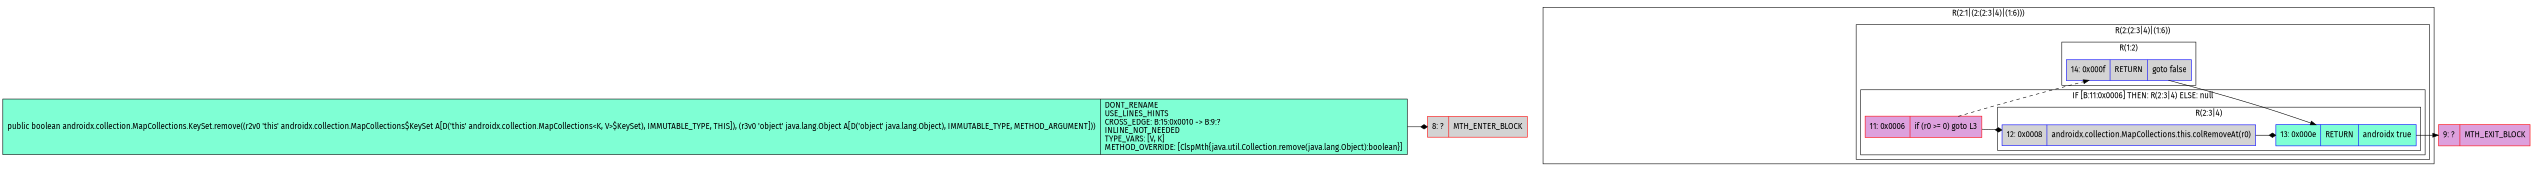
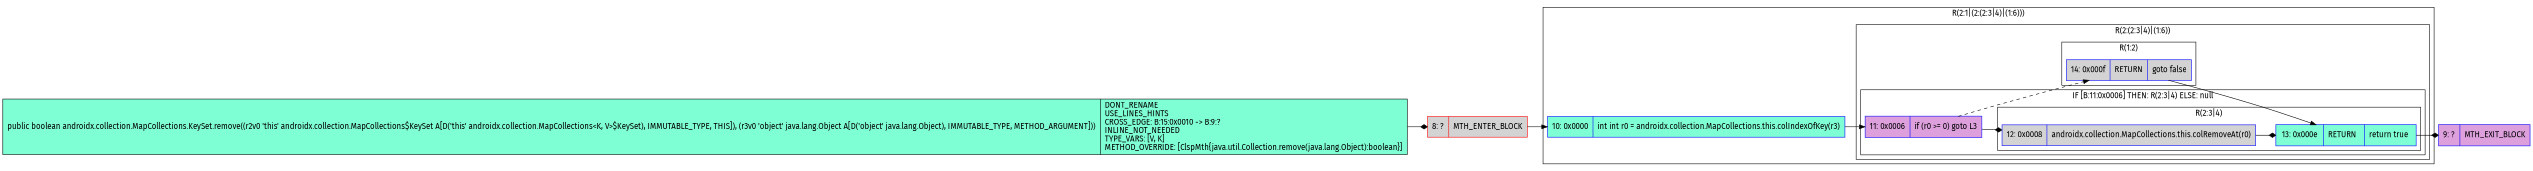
node "10: 0x0000": added
node "11: 0x0006": color red -> blue
node "13: 0x000e": text "androidx true" -> "return true"
edge "13: 0x000e" -> "9: ?": arrowhead normal -> diamond
node "9: ?": color red -> blue
